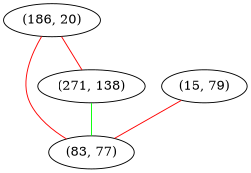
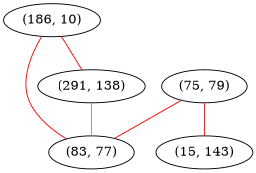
node "(186, 20)": label "(186, 20)" -> "(186, 10)"
node "(271, 138)": label "(271, 138)" -> "(291, 138)"
node "(15, 79)": label "(15, 79)" -> "(75, 79)"
node "(15, 143)": added
